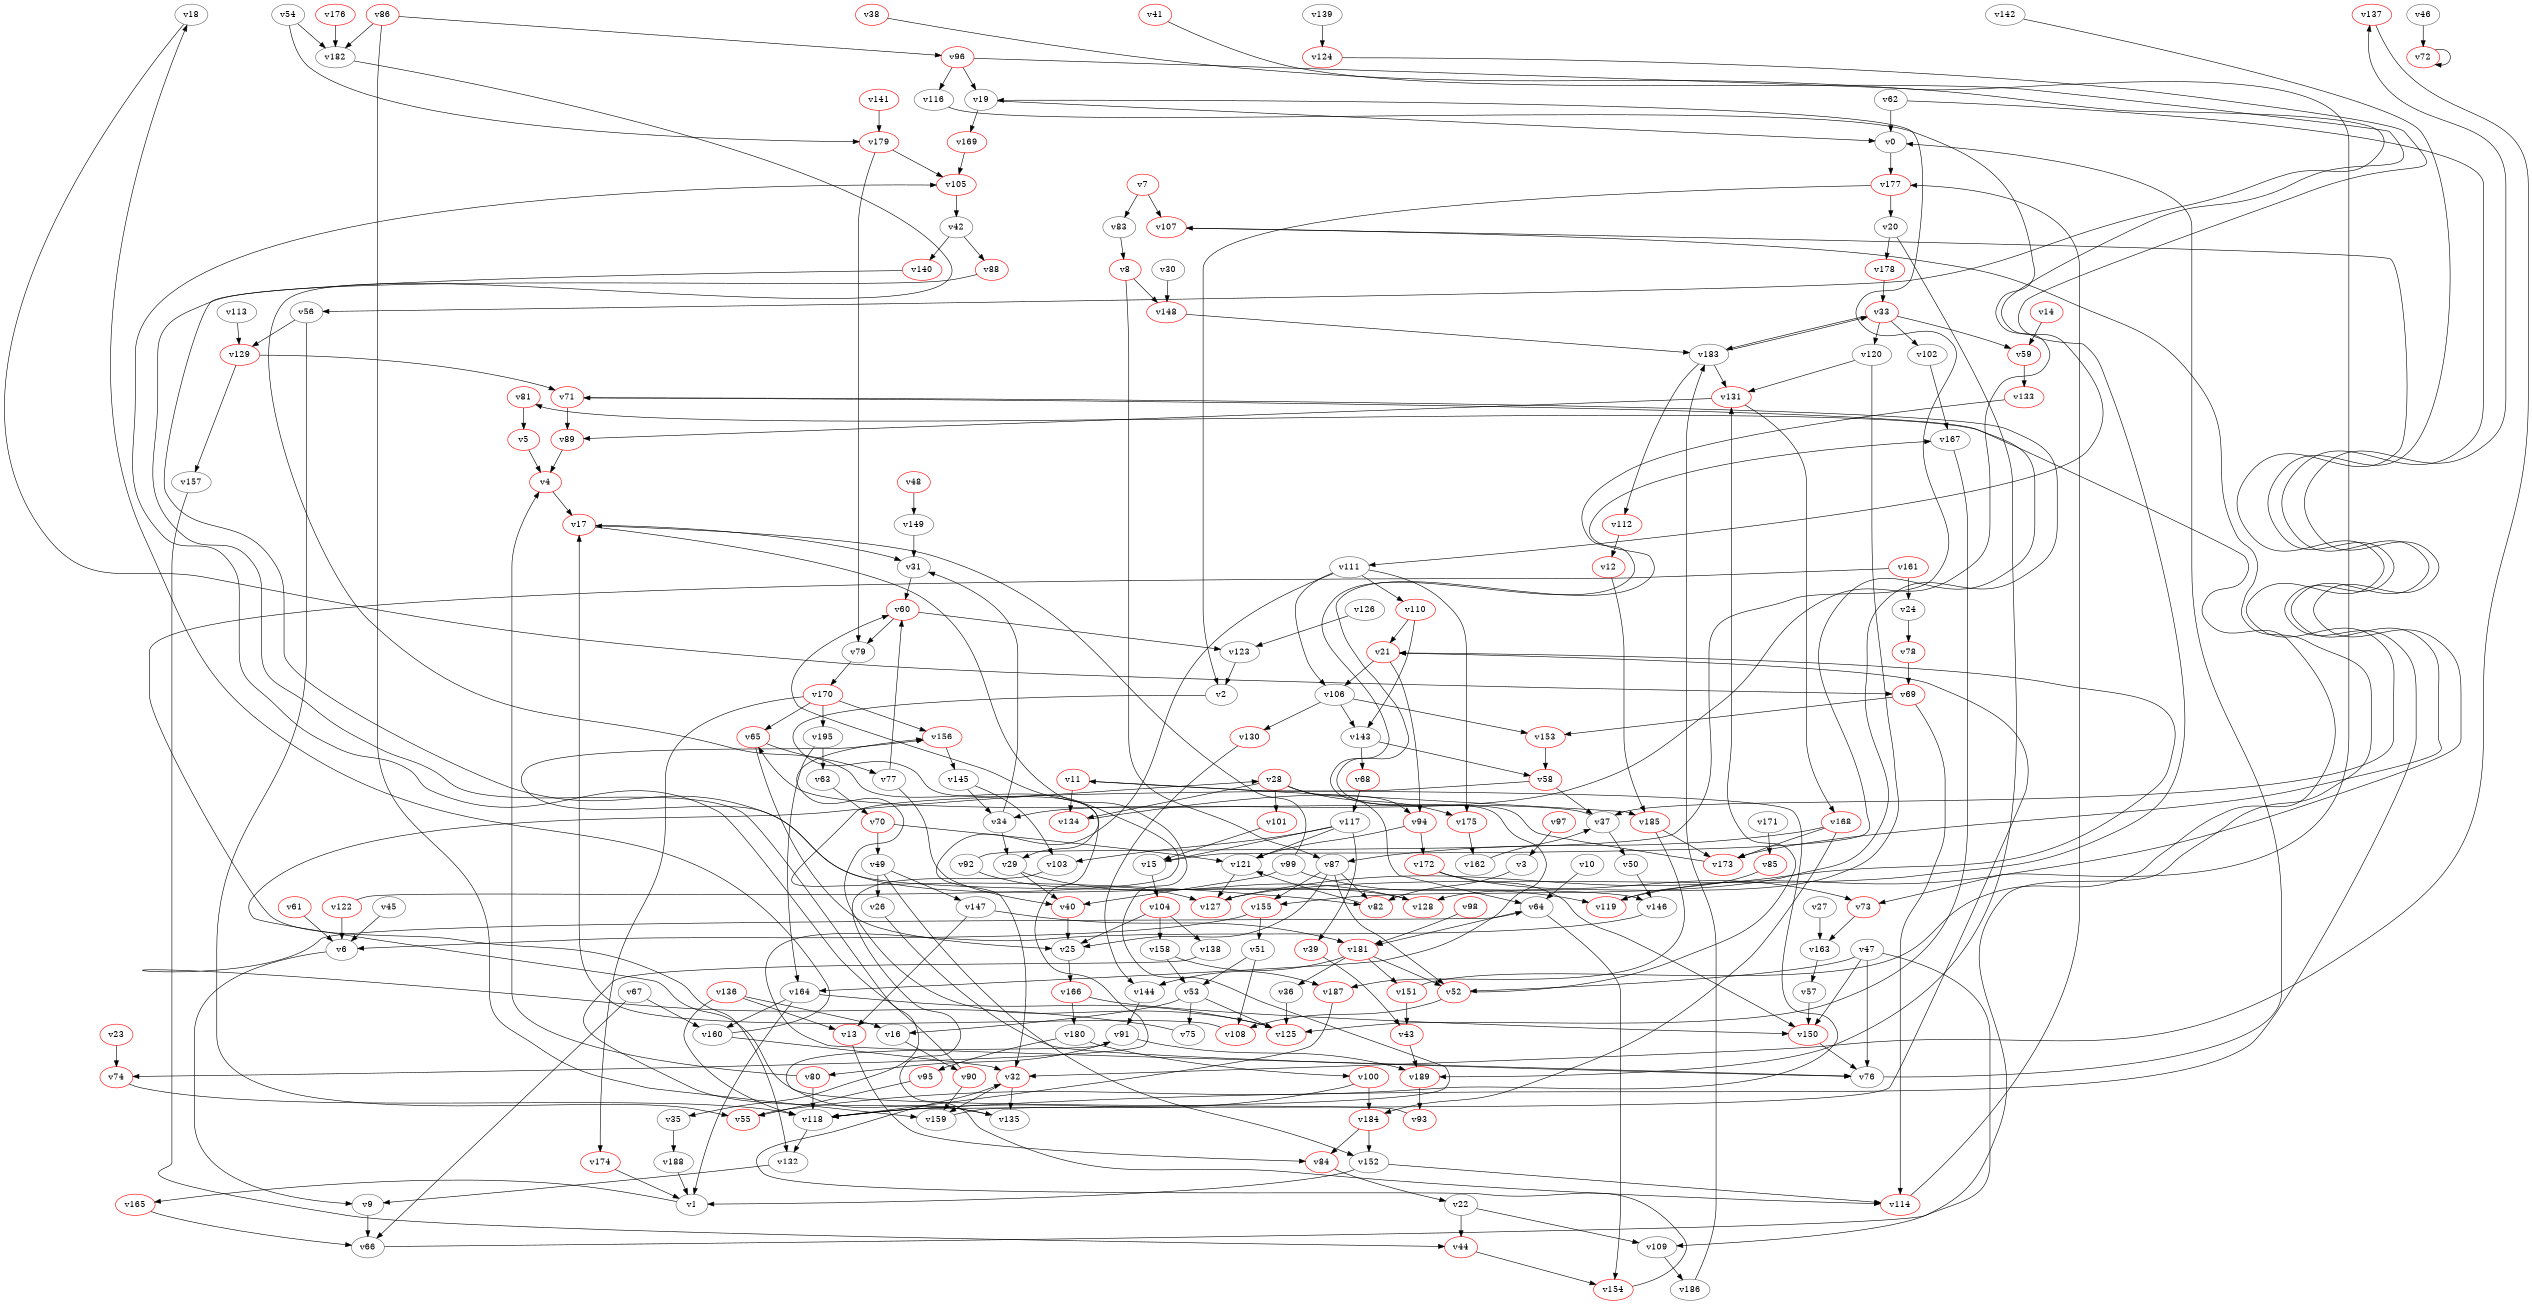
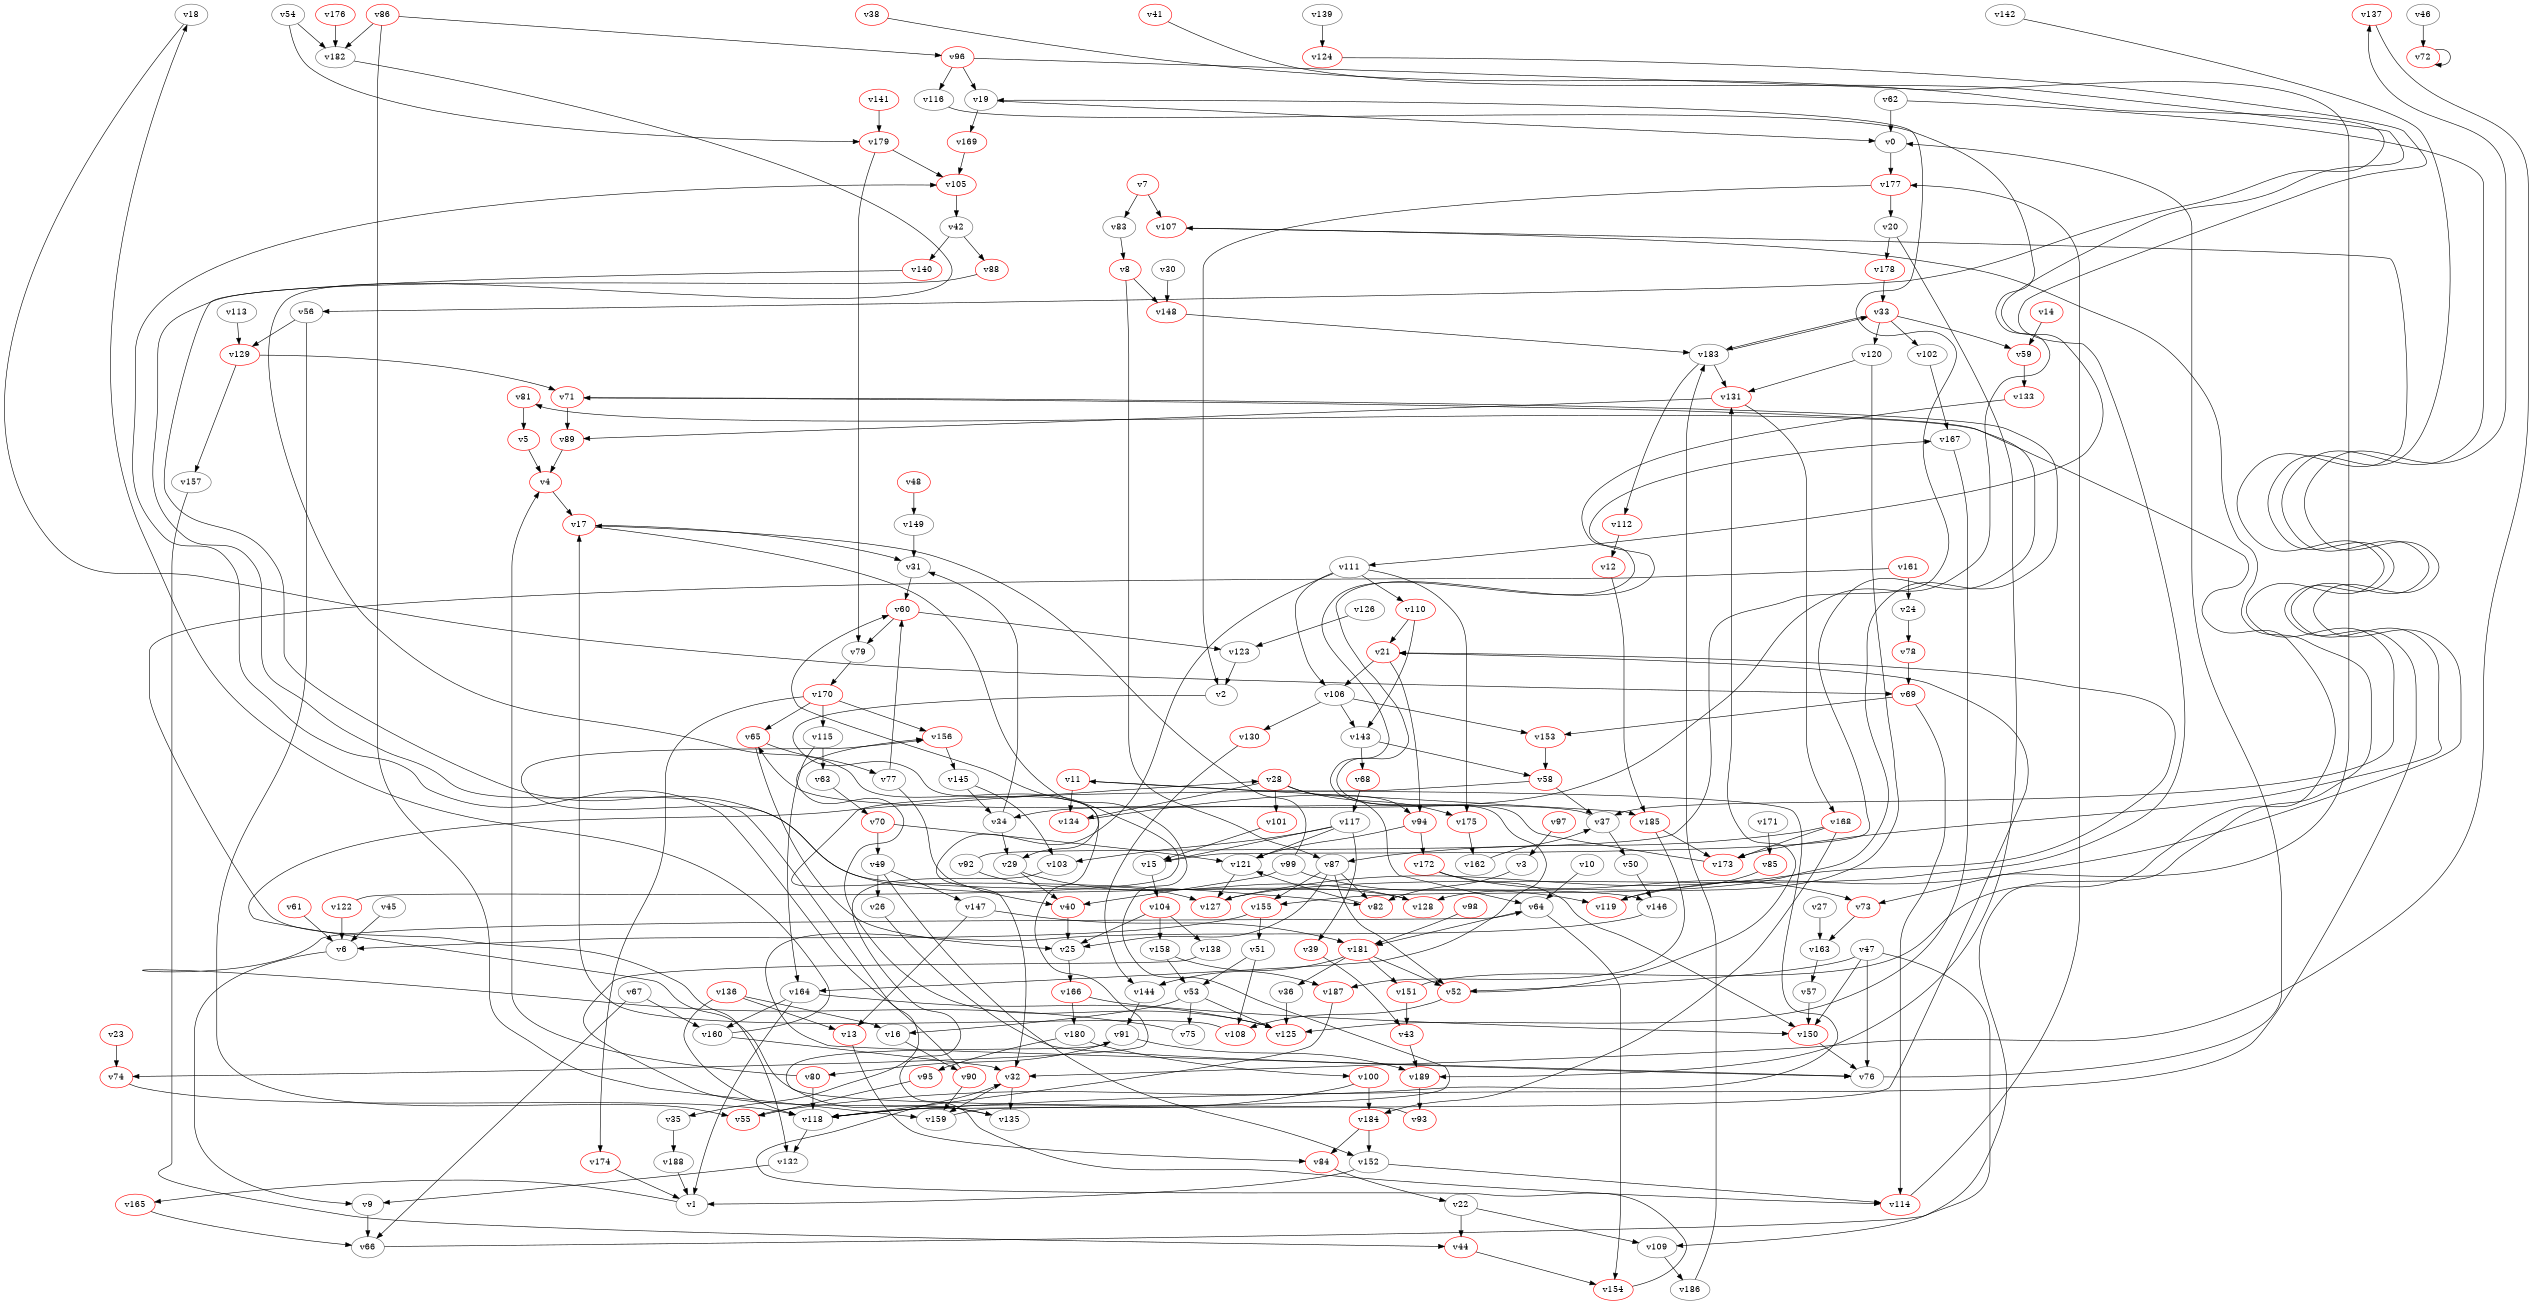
node "v195": label "v195" -> "v115"
